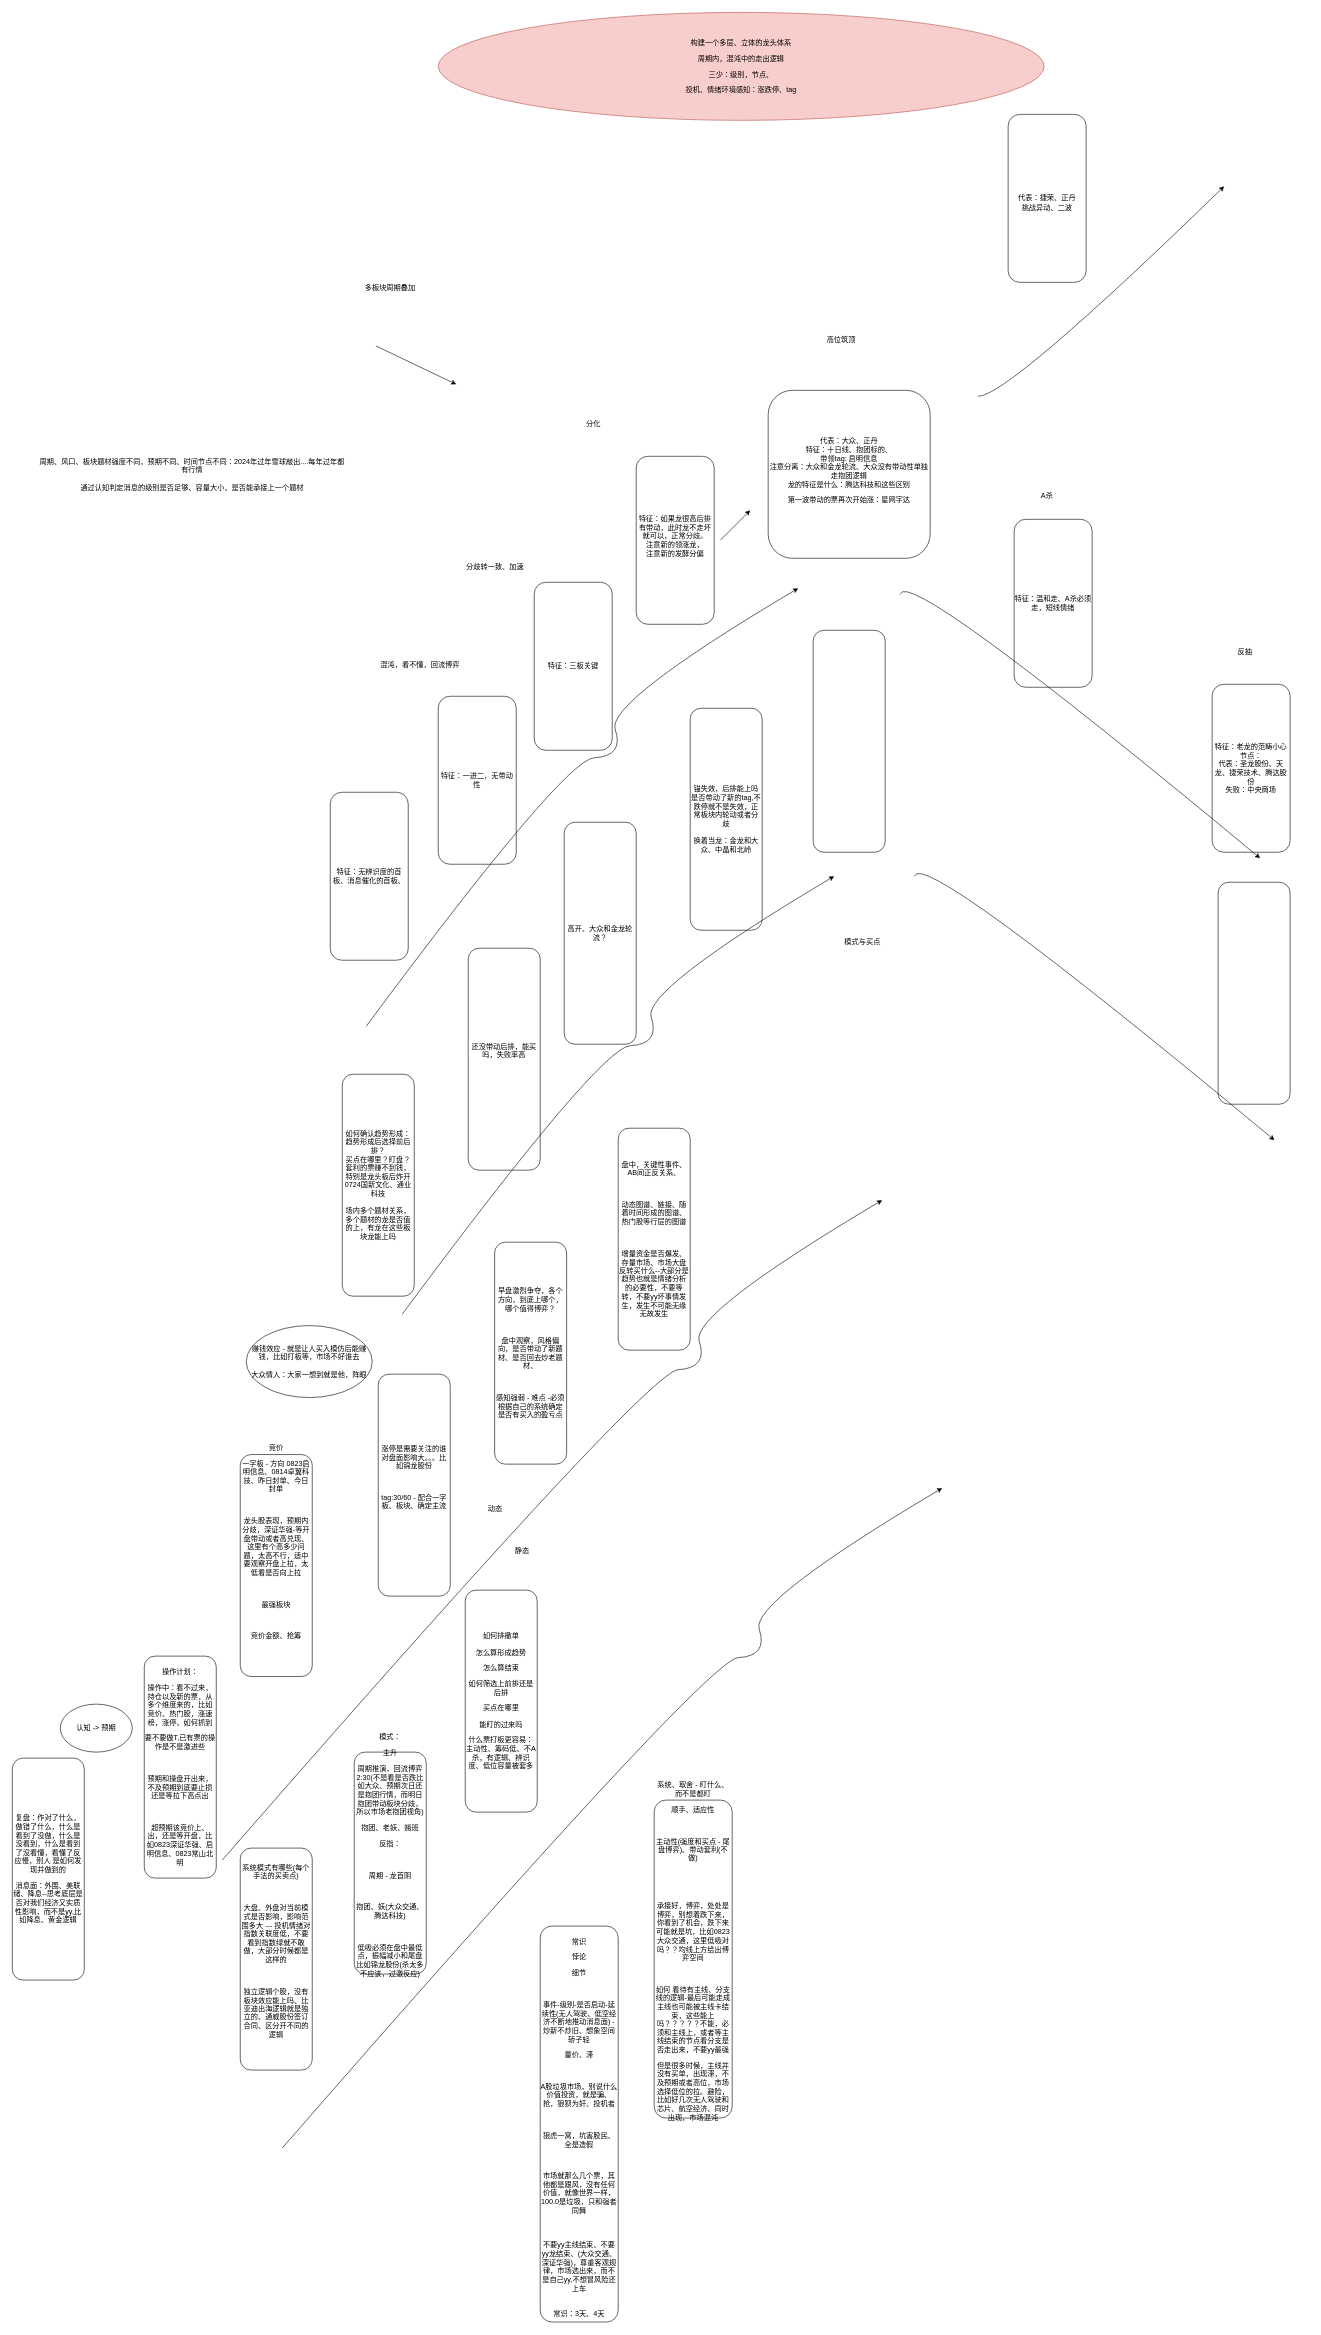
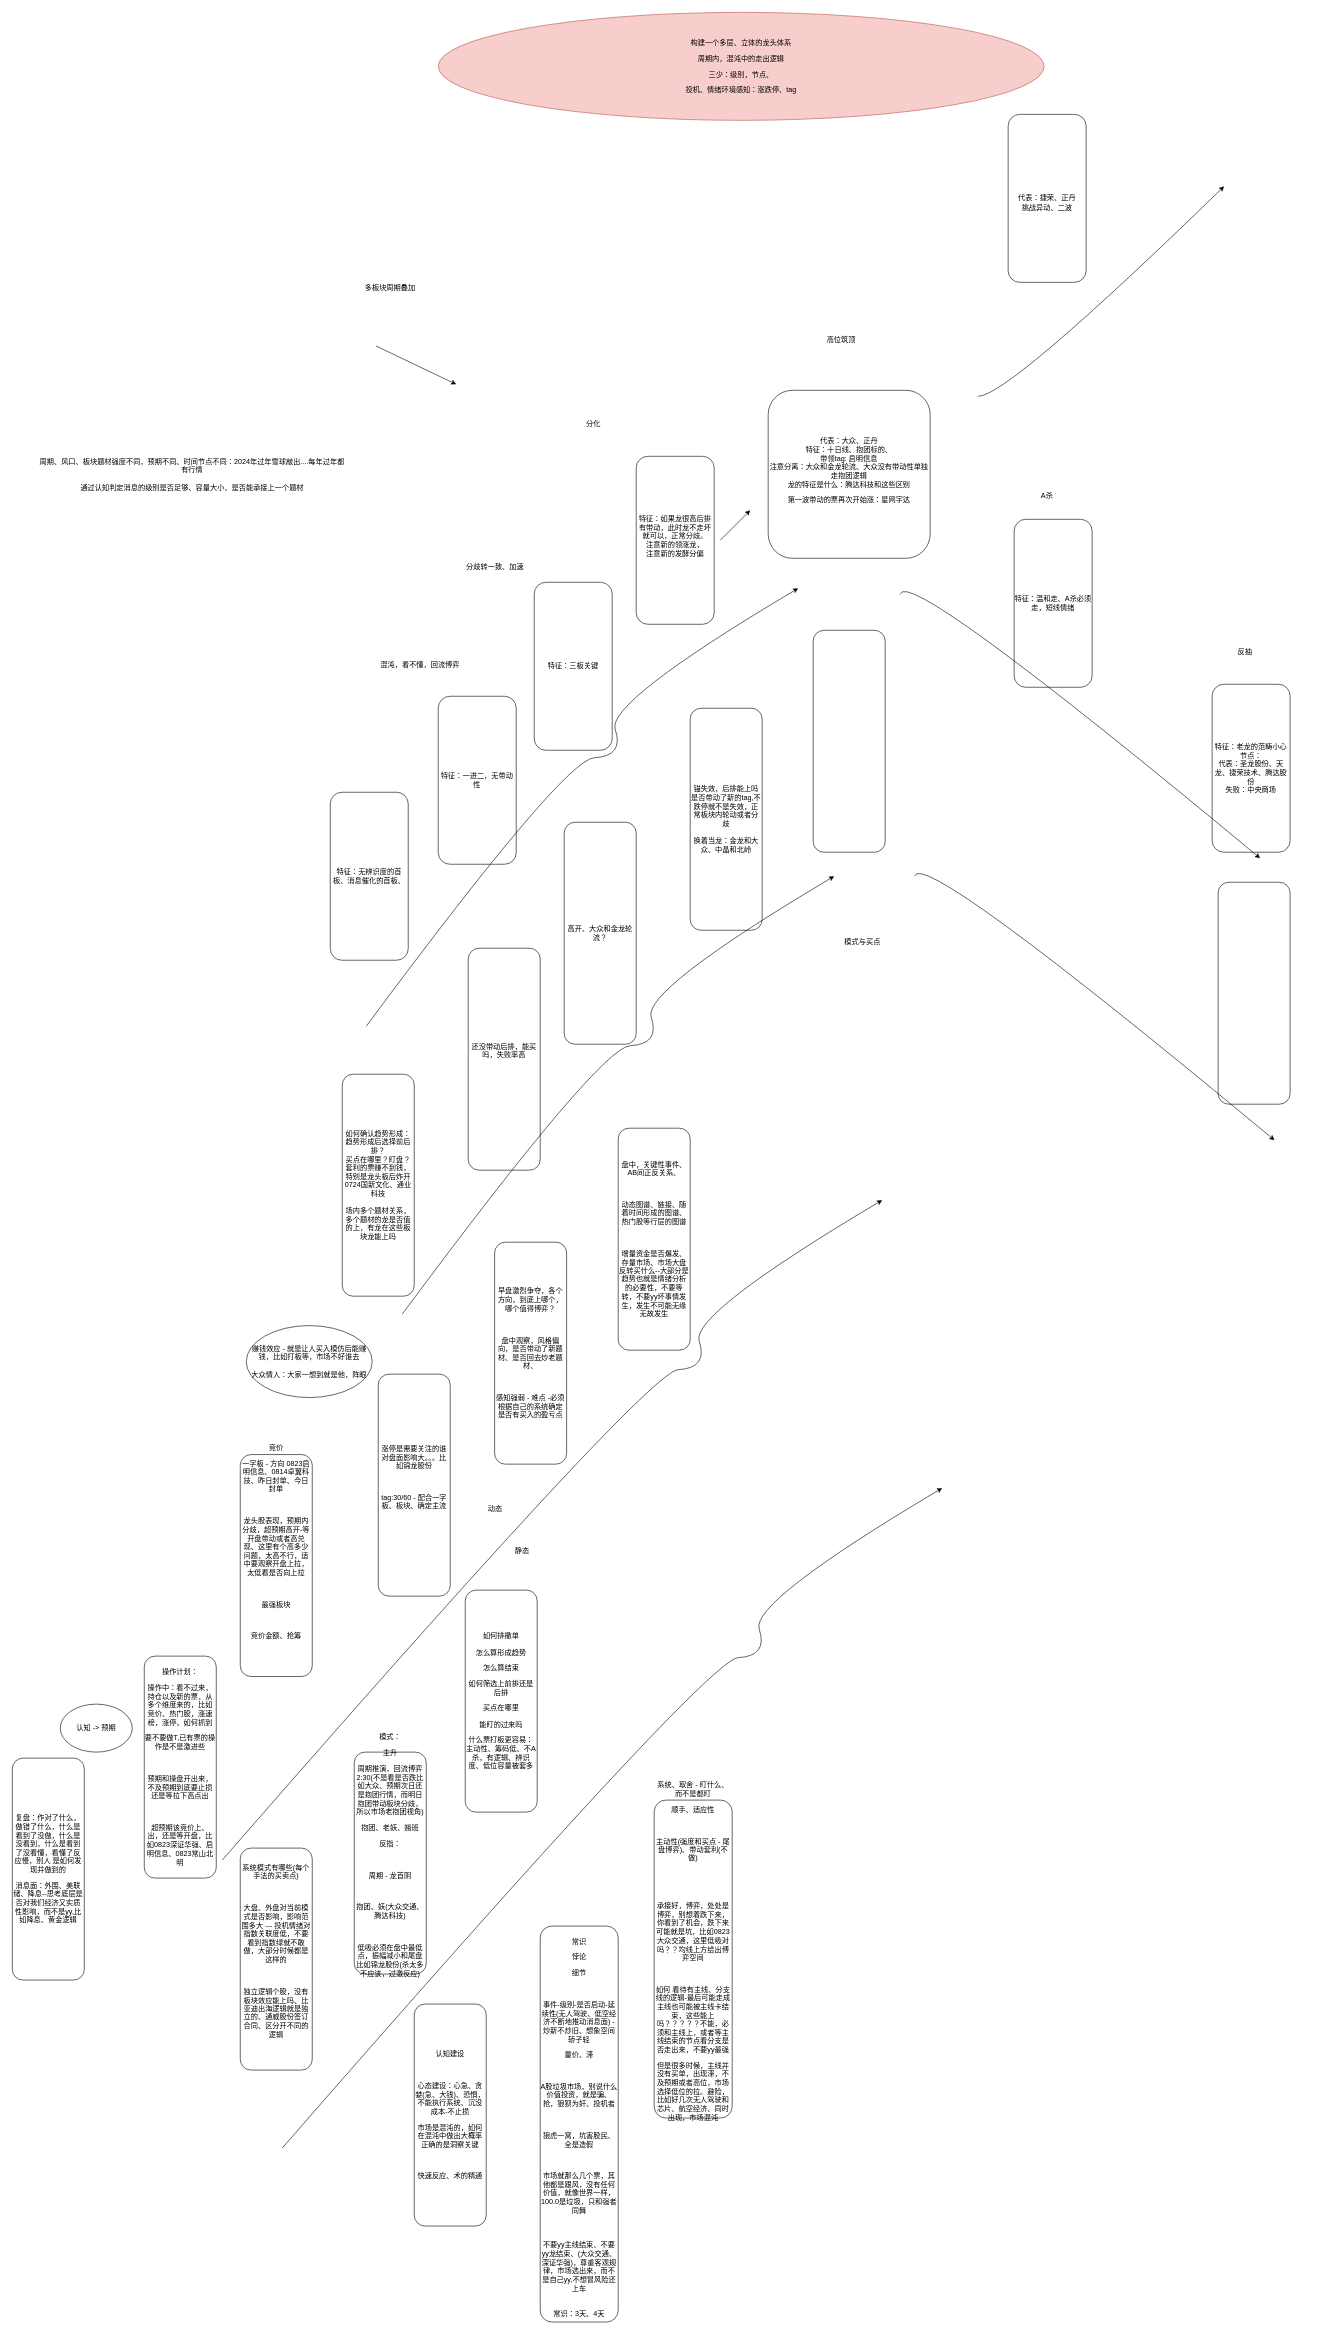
node "竞价 一字板 - 方向 0823启明信息、0814卓翼科技、昨日封单、今日封单 龙头股表现，预期内分歧，深证华强-等开盘带动或者高兑现、这里有个高多少问题，太高不行，适中要观察开盘上拉，太低看是否向上拉 最强板块 竞价金额、抢筹": label "竞价 一字板 - 方向 0823启明信息、0814卓翼科技、昨日封单、今日封单 龙头股表现，预期内分歧，深证华强-等开盘带动或者高兑现、这里有个高多少问题，太高不行，适中要观察开盘上拉，太低看是否向上拉 最强板块 竞价金额、抢筹" -> "竞价 一字板 - 方向 0823启明信息、0814卓翼科技、昨日封单、今日封单 龙头股表现，预期内分歧，超预期高开-等开盘带动或者高兑现、这里有个高多少问题，太高不行，适中要观察开盘上拉，太低看是否向上拉 最强板块 竞价金额、抢筹"
node "认知建设 心态建设：心急、贪婪(急、大钱)、恐惧，不能执行系统、沉没成本-不止损 市场是混沌的，如何在混沌中做出大概率正确的是洞察关键 快速反应、术的精通": added
